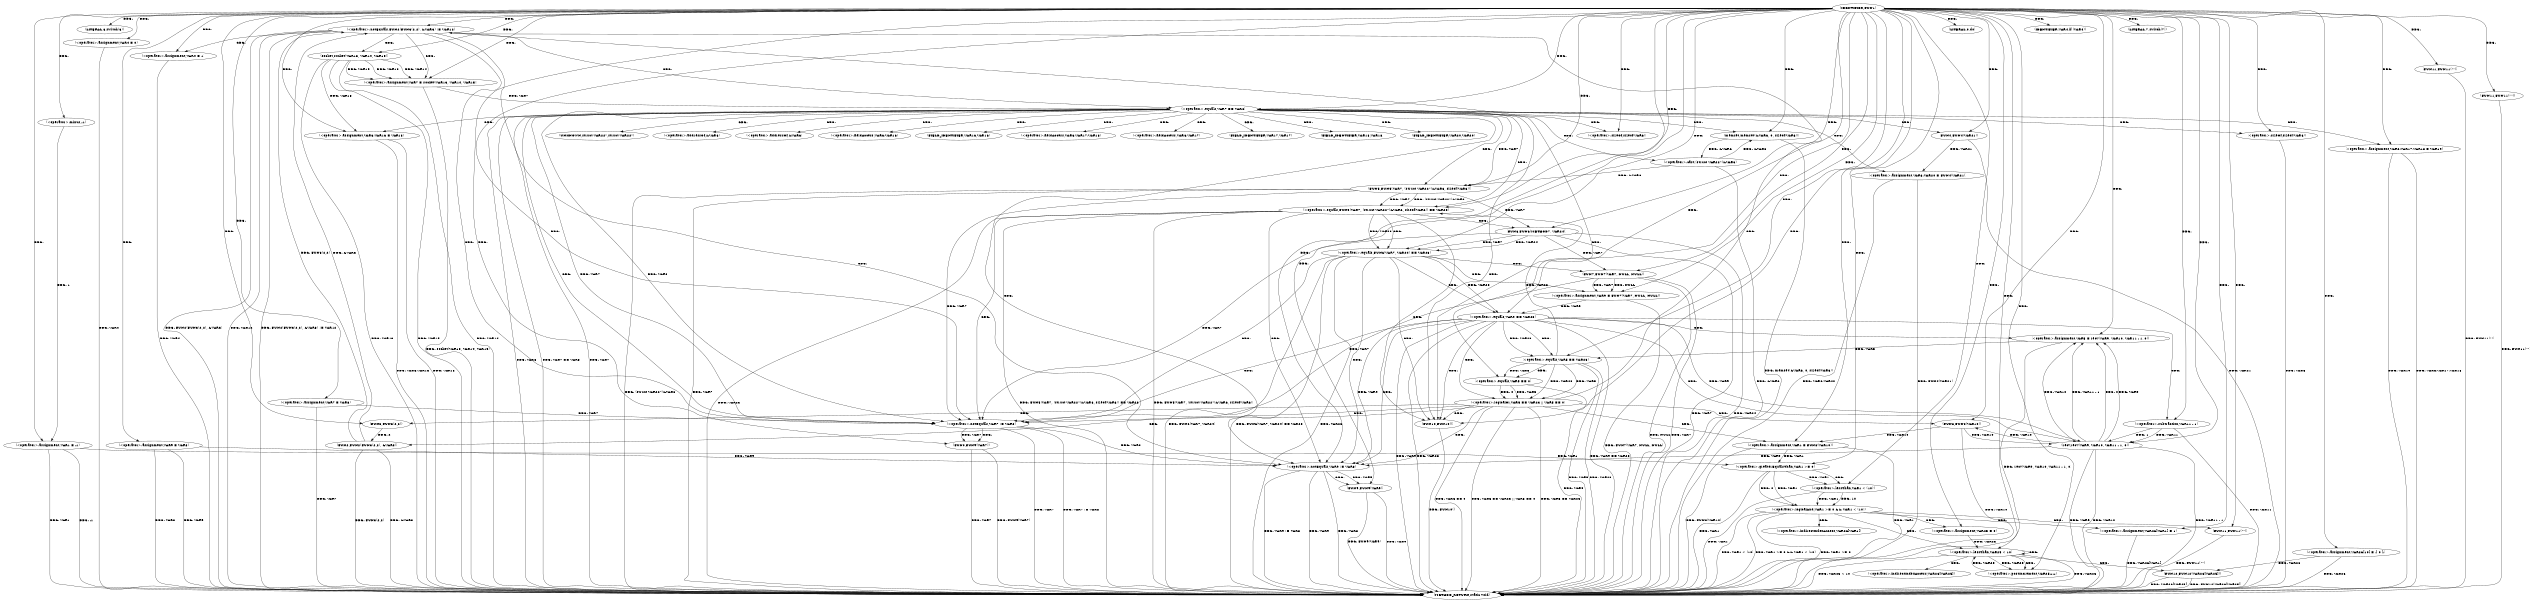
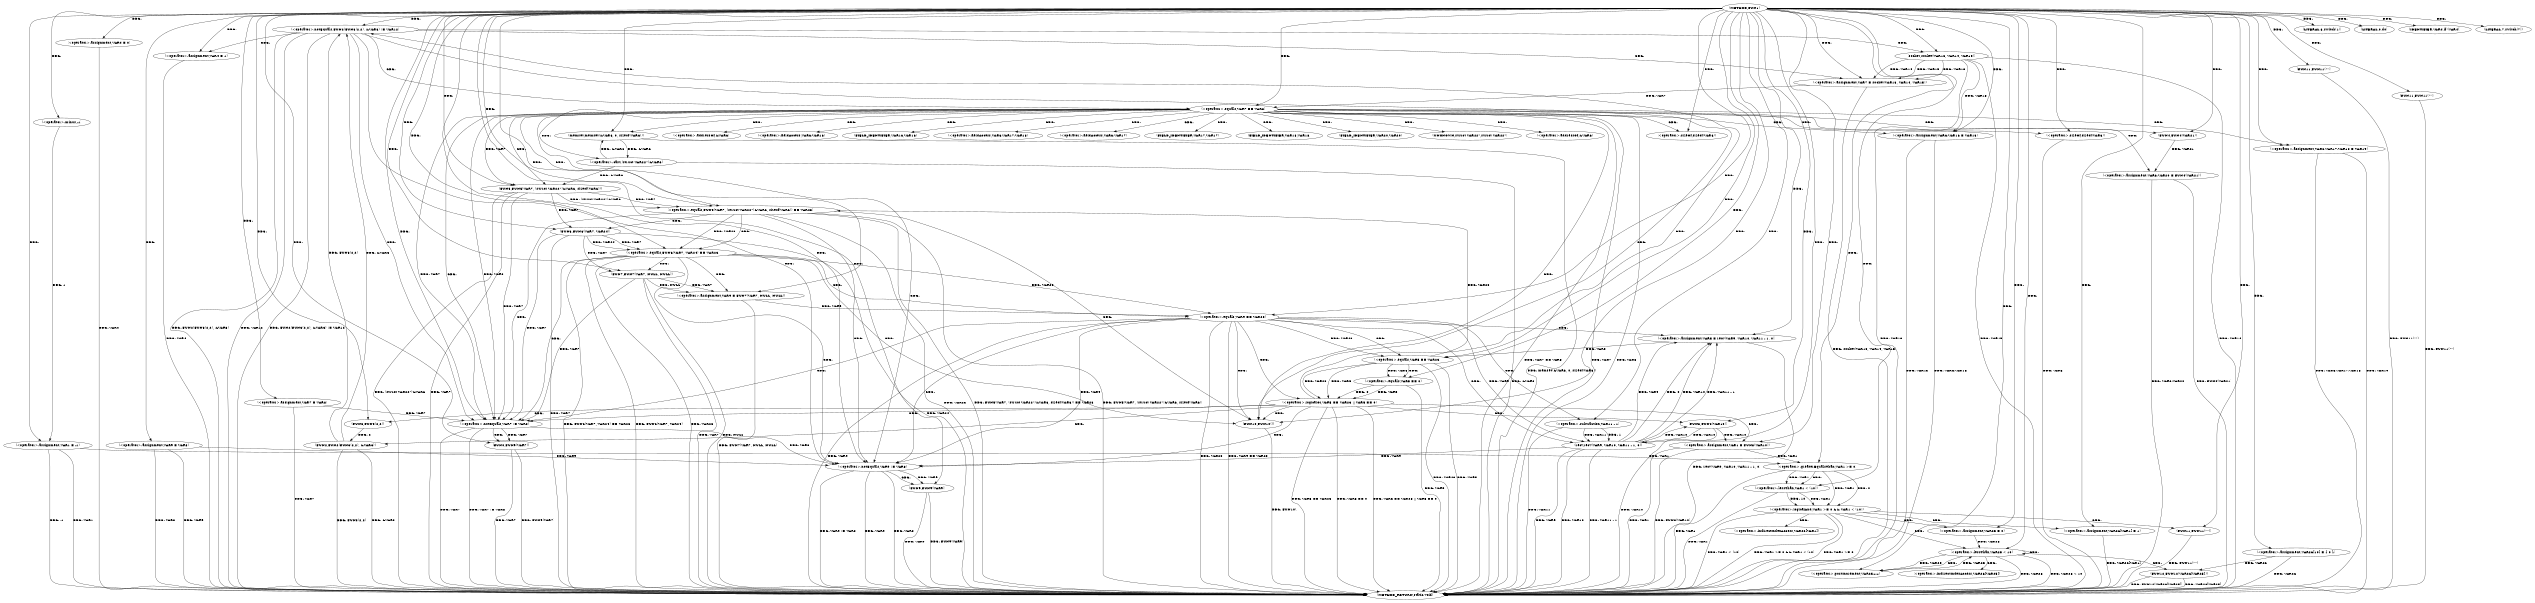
node "(IDENTIFIER,FUN1)": label "(IDENTIFIER,FUN1)" -> "(METHOD,FUN1)"
node "(LITERAL,6,switch(6))": label "(LITERAL,6,switch(6))" -> "(LITERAL,6,switch(1))"
node "(FUN6,FUN6(METHOD7, VAR24))": label "(FUN6,FUN6(METHOD7, VAR24))" -> "(FUN6,FUN6(VAR7, VAR24))"
edge "(FUN4,FUN4(VAR21))" -> "(METHOD_RETURN,static void)": removed, label "DDG: VAR21"
